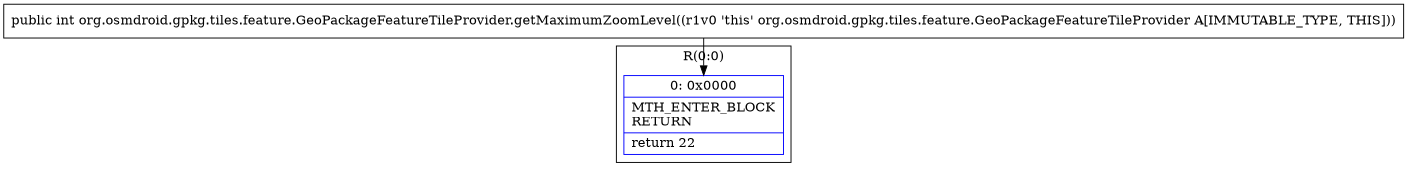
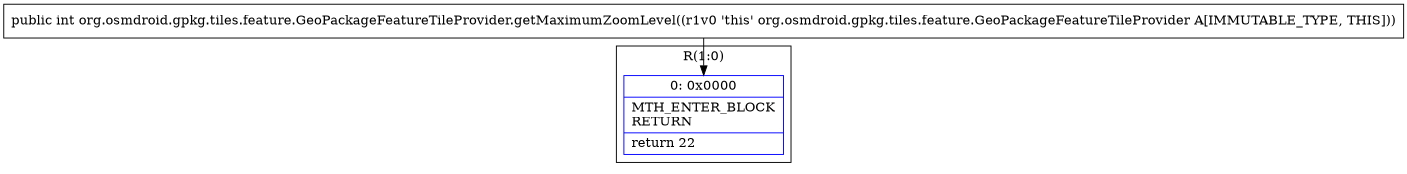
cluster "R(0:0)": label "R(0:0)" -> "R(1:0)"
